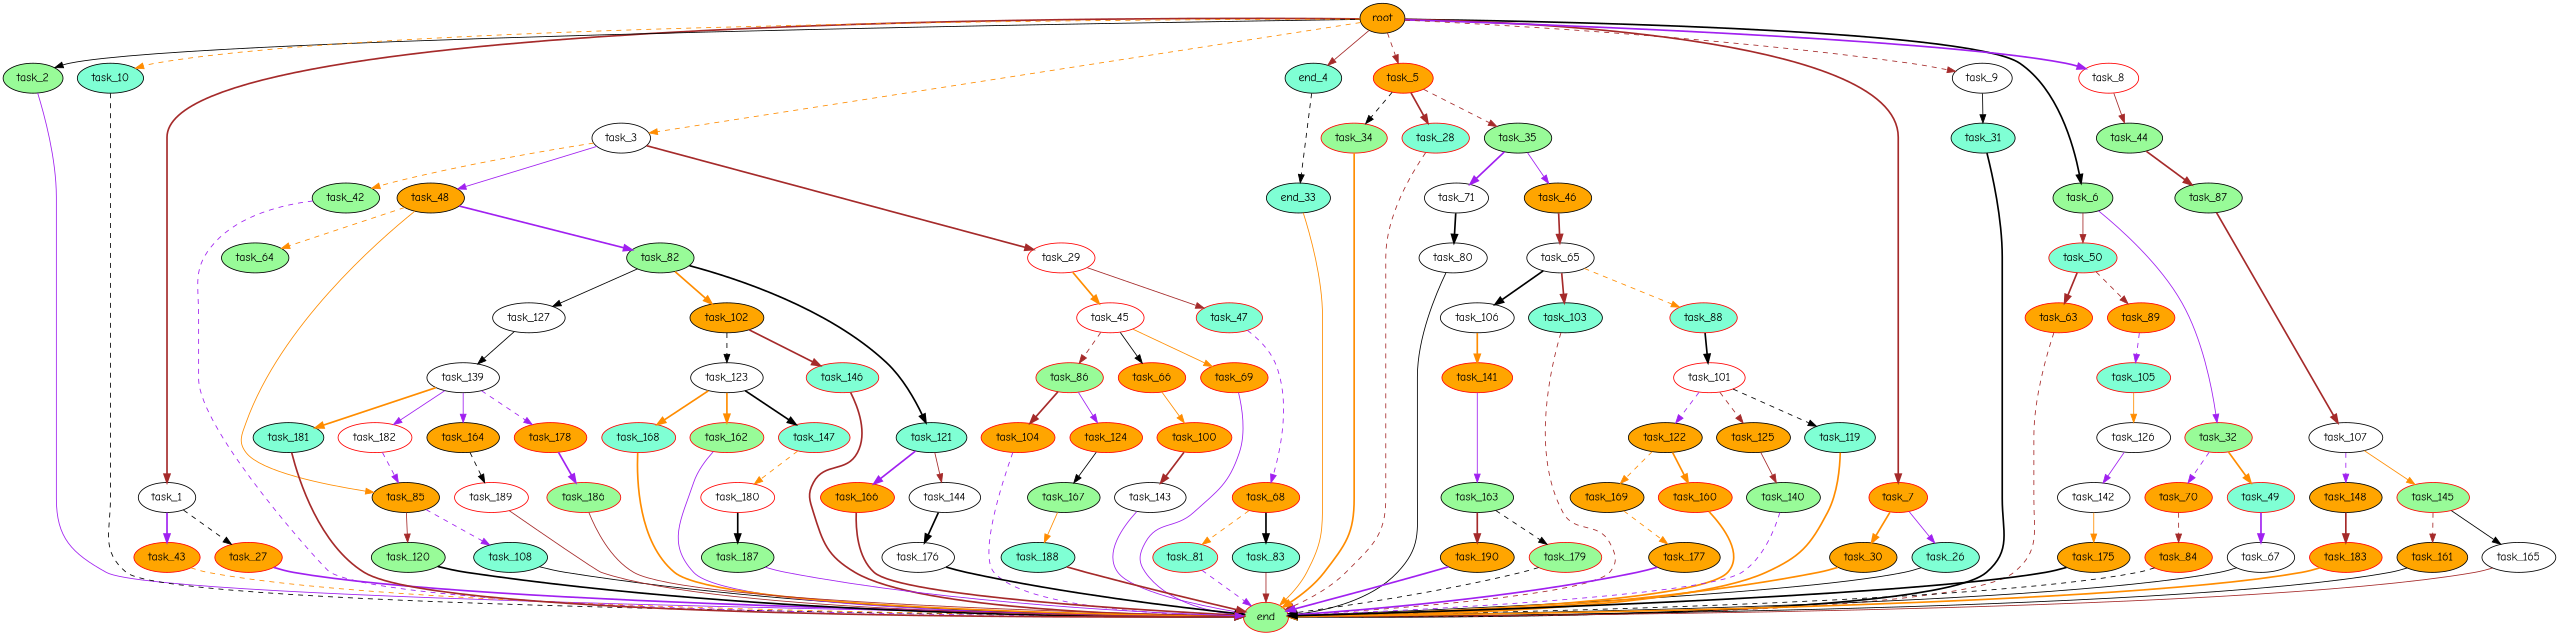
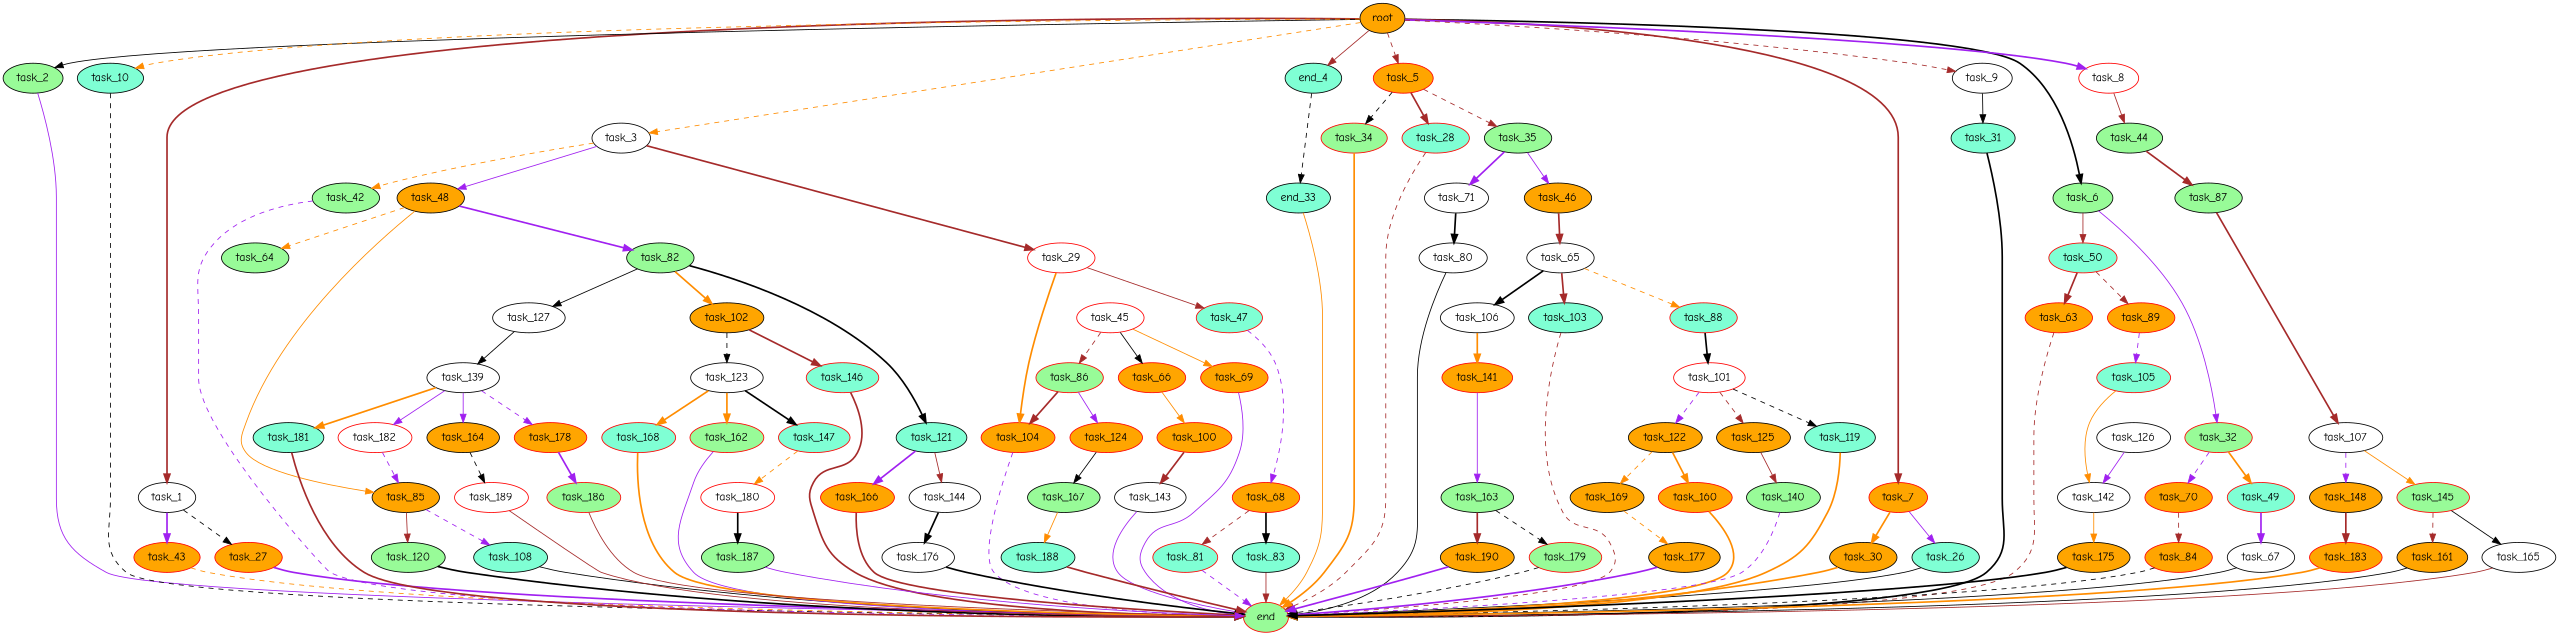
edge "task_29" -> "task_45": now "task_29" -> "task_104"
edge "task_105" -> "task_126": now "task_105" -> "task_142"
edge "task_68" -> "task_81": color darkorange -> brown
